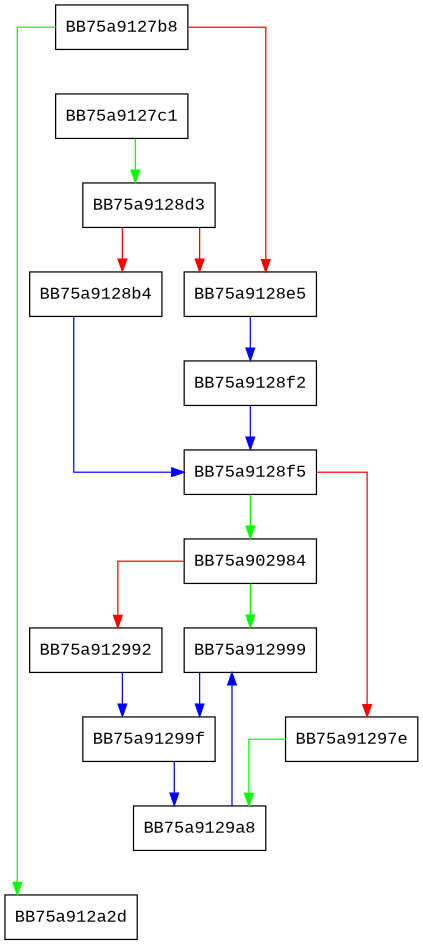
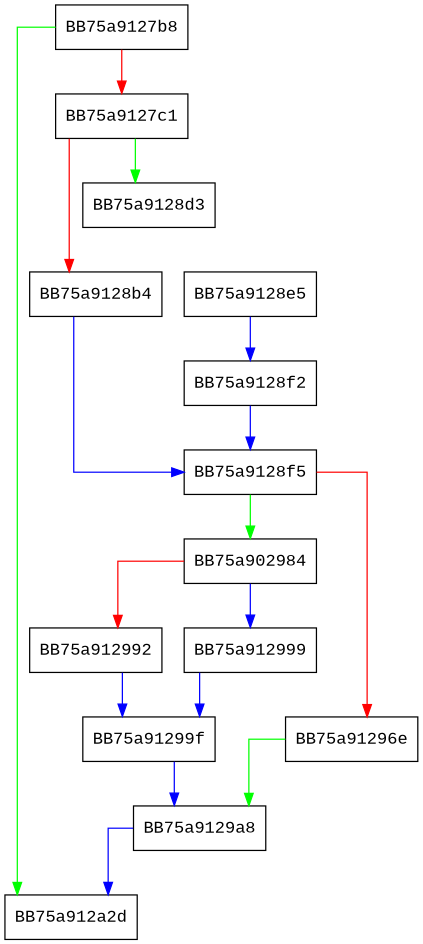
edge "BB75a9127b8" -> "BB75a9128e5": now "BB75a9127b8" -> "BB75a9127c1"
edge "BB75a9128d3" -> "BB75a9128b4": now "BB75a9127c1" -> "BB75a9128b4"
edge "BB75a9128d3" -> "BB75a9128e5": removed
edge "BB75a902984" -> "BB75a912999": color green -> blue
node "BB75a91297e": label "BB75a91297e" -> "BB75a91296e"
edge "BB75a9129a8" -> "BB75a912999": now "BB75a9129a8" -> "BB75a912a2d"
